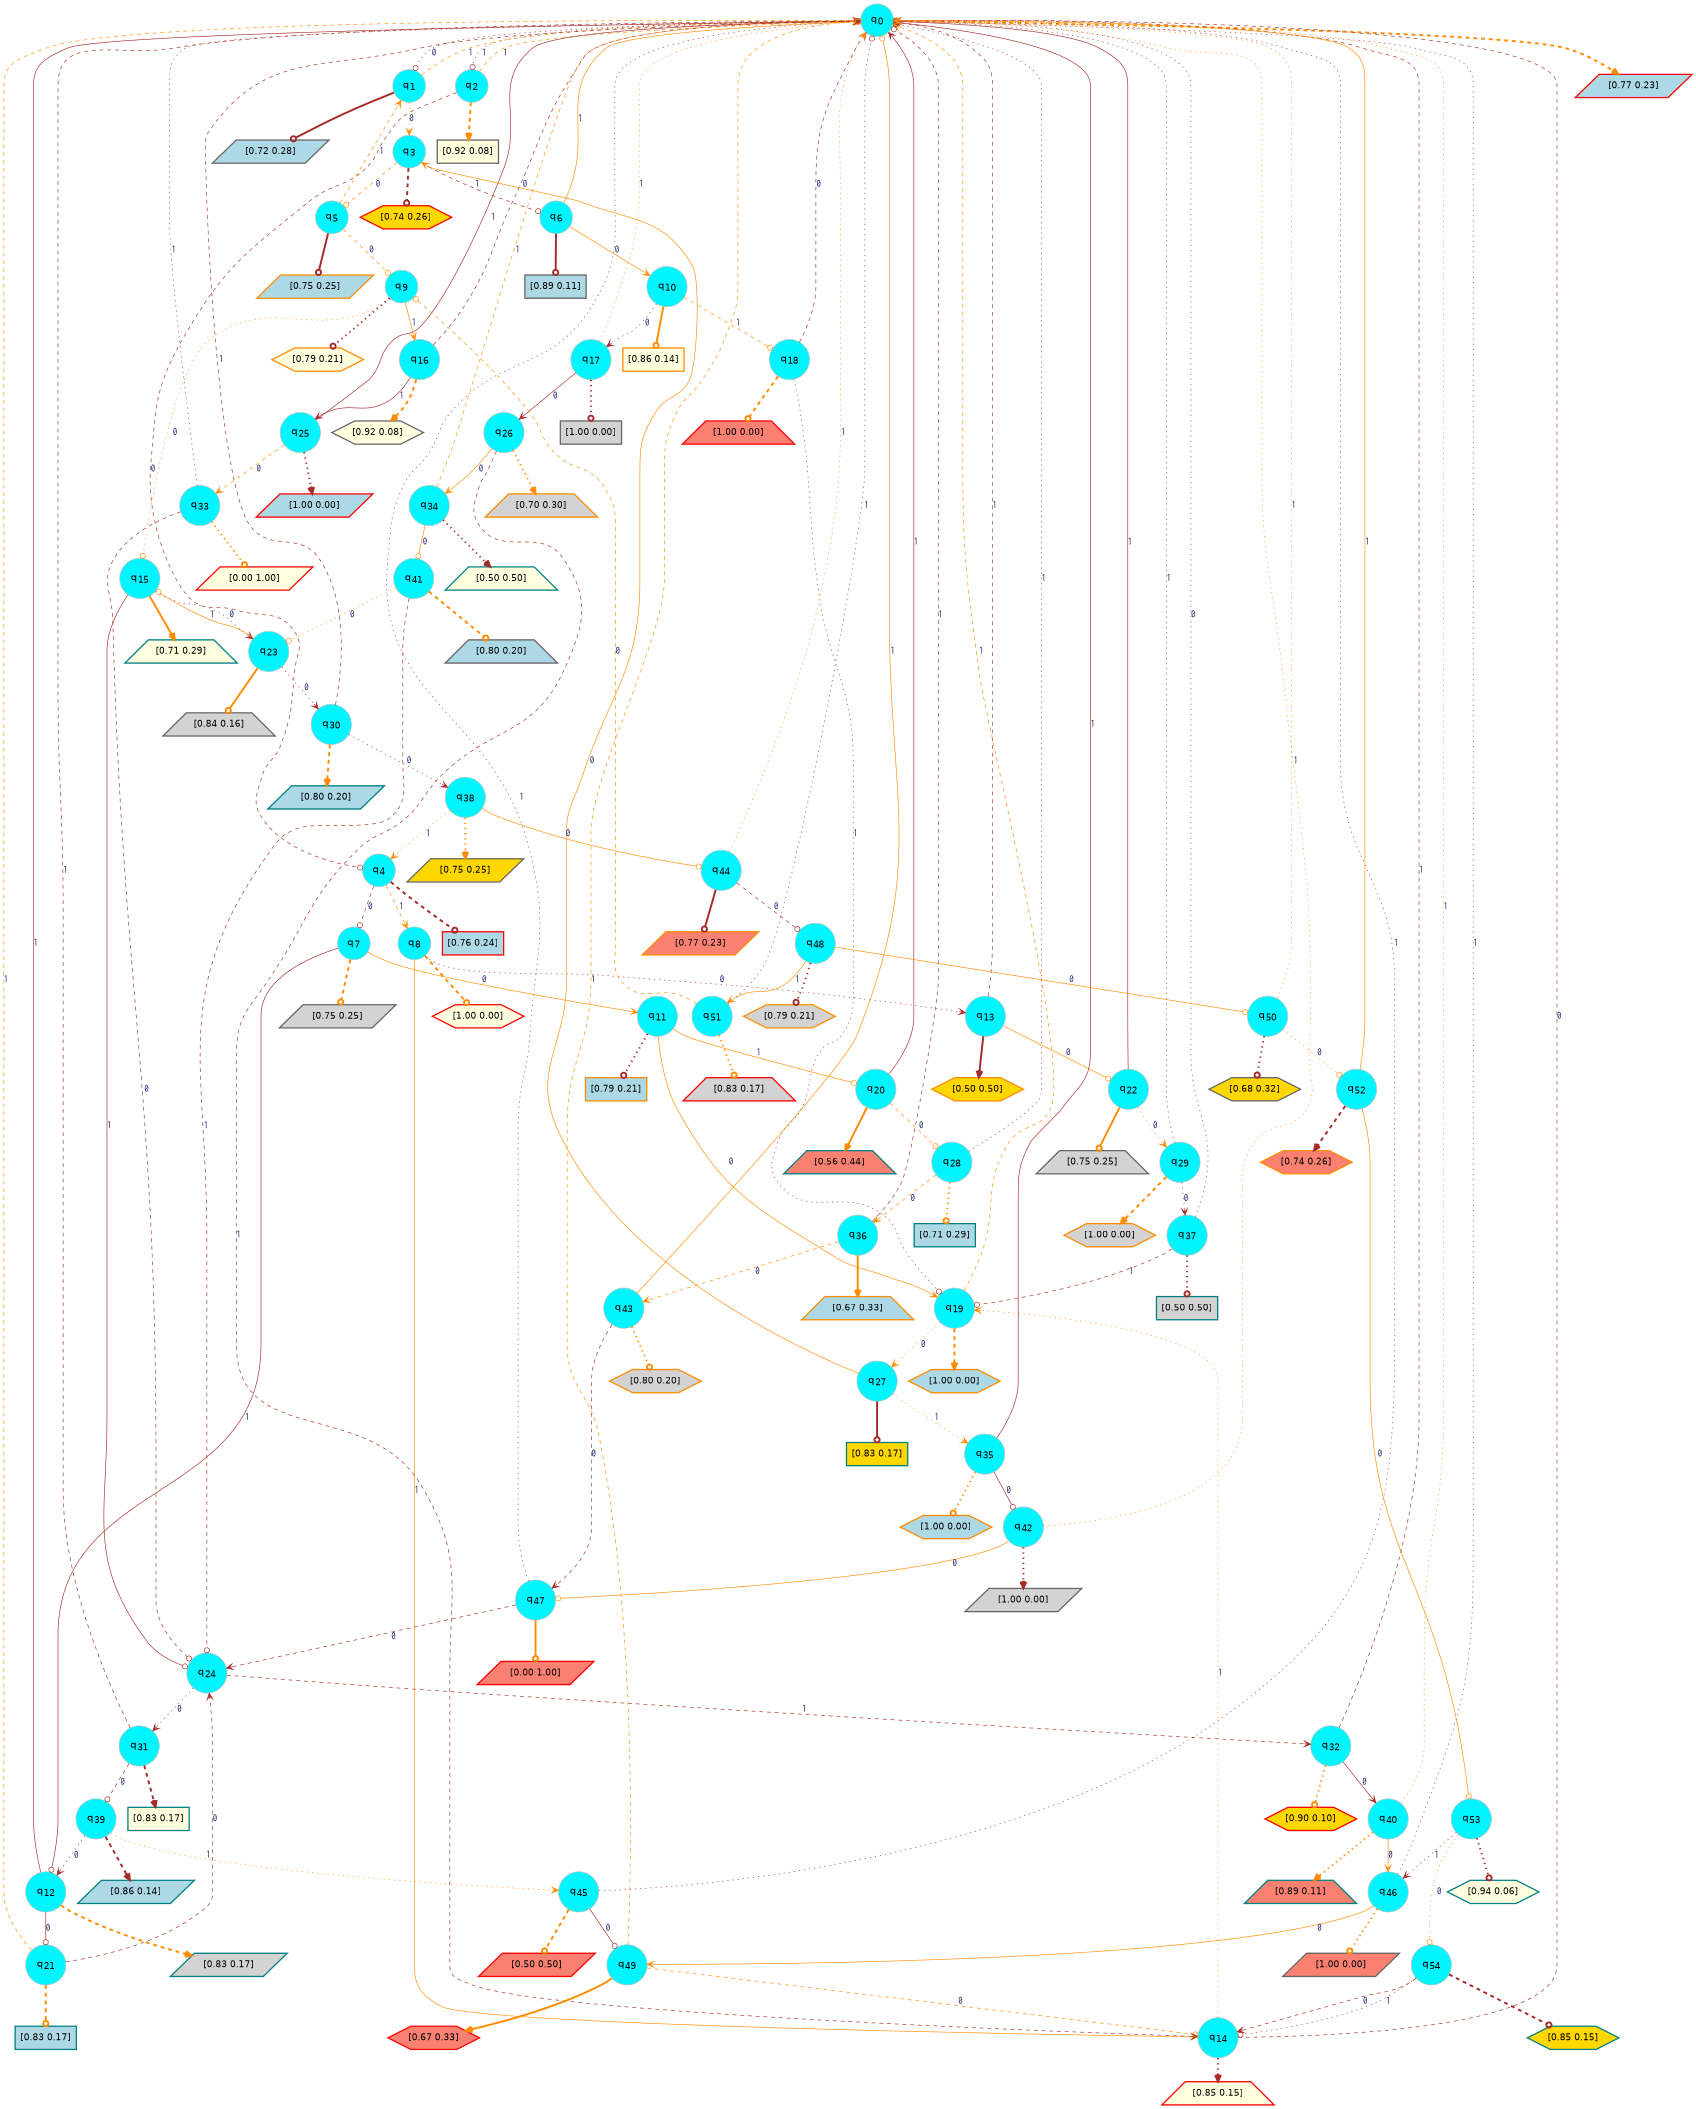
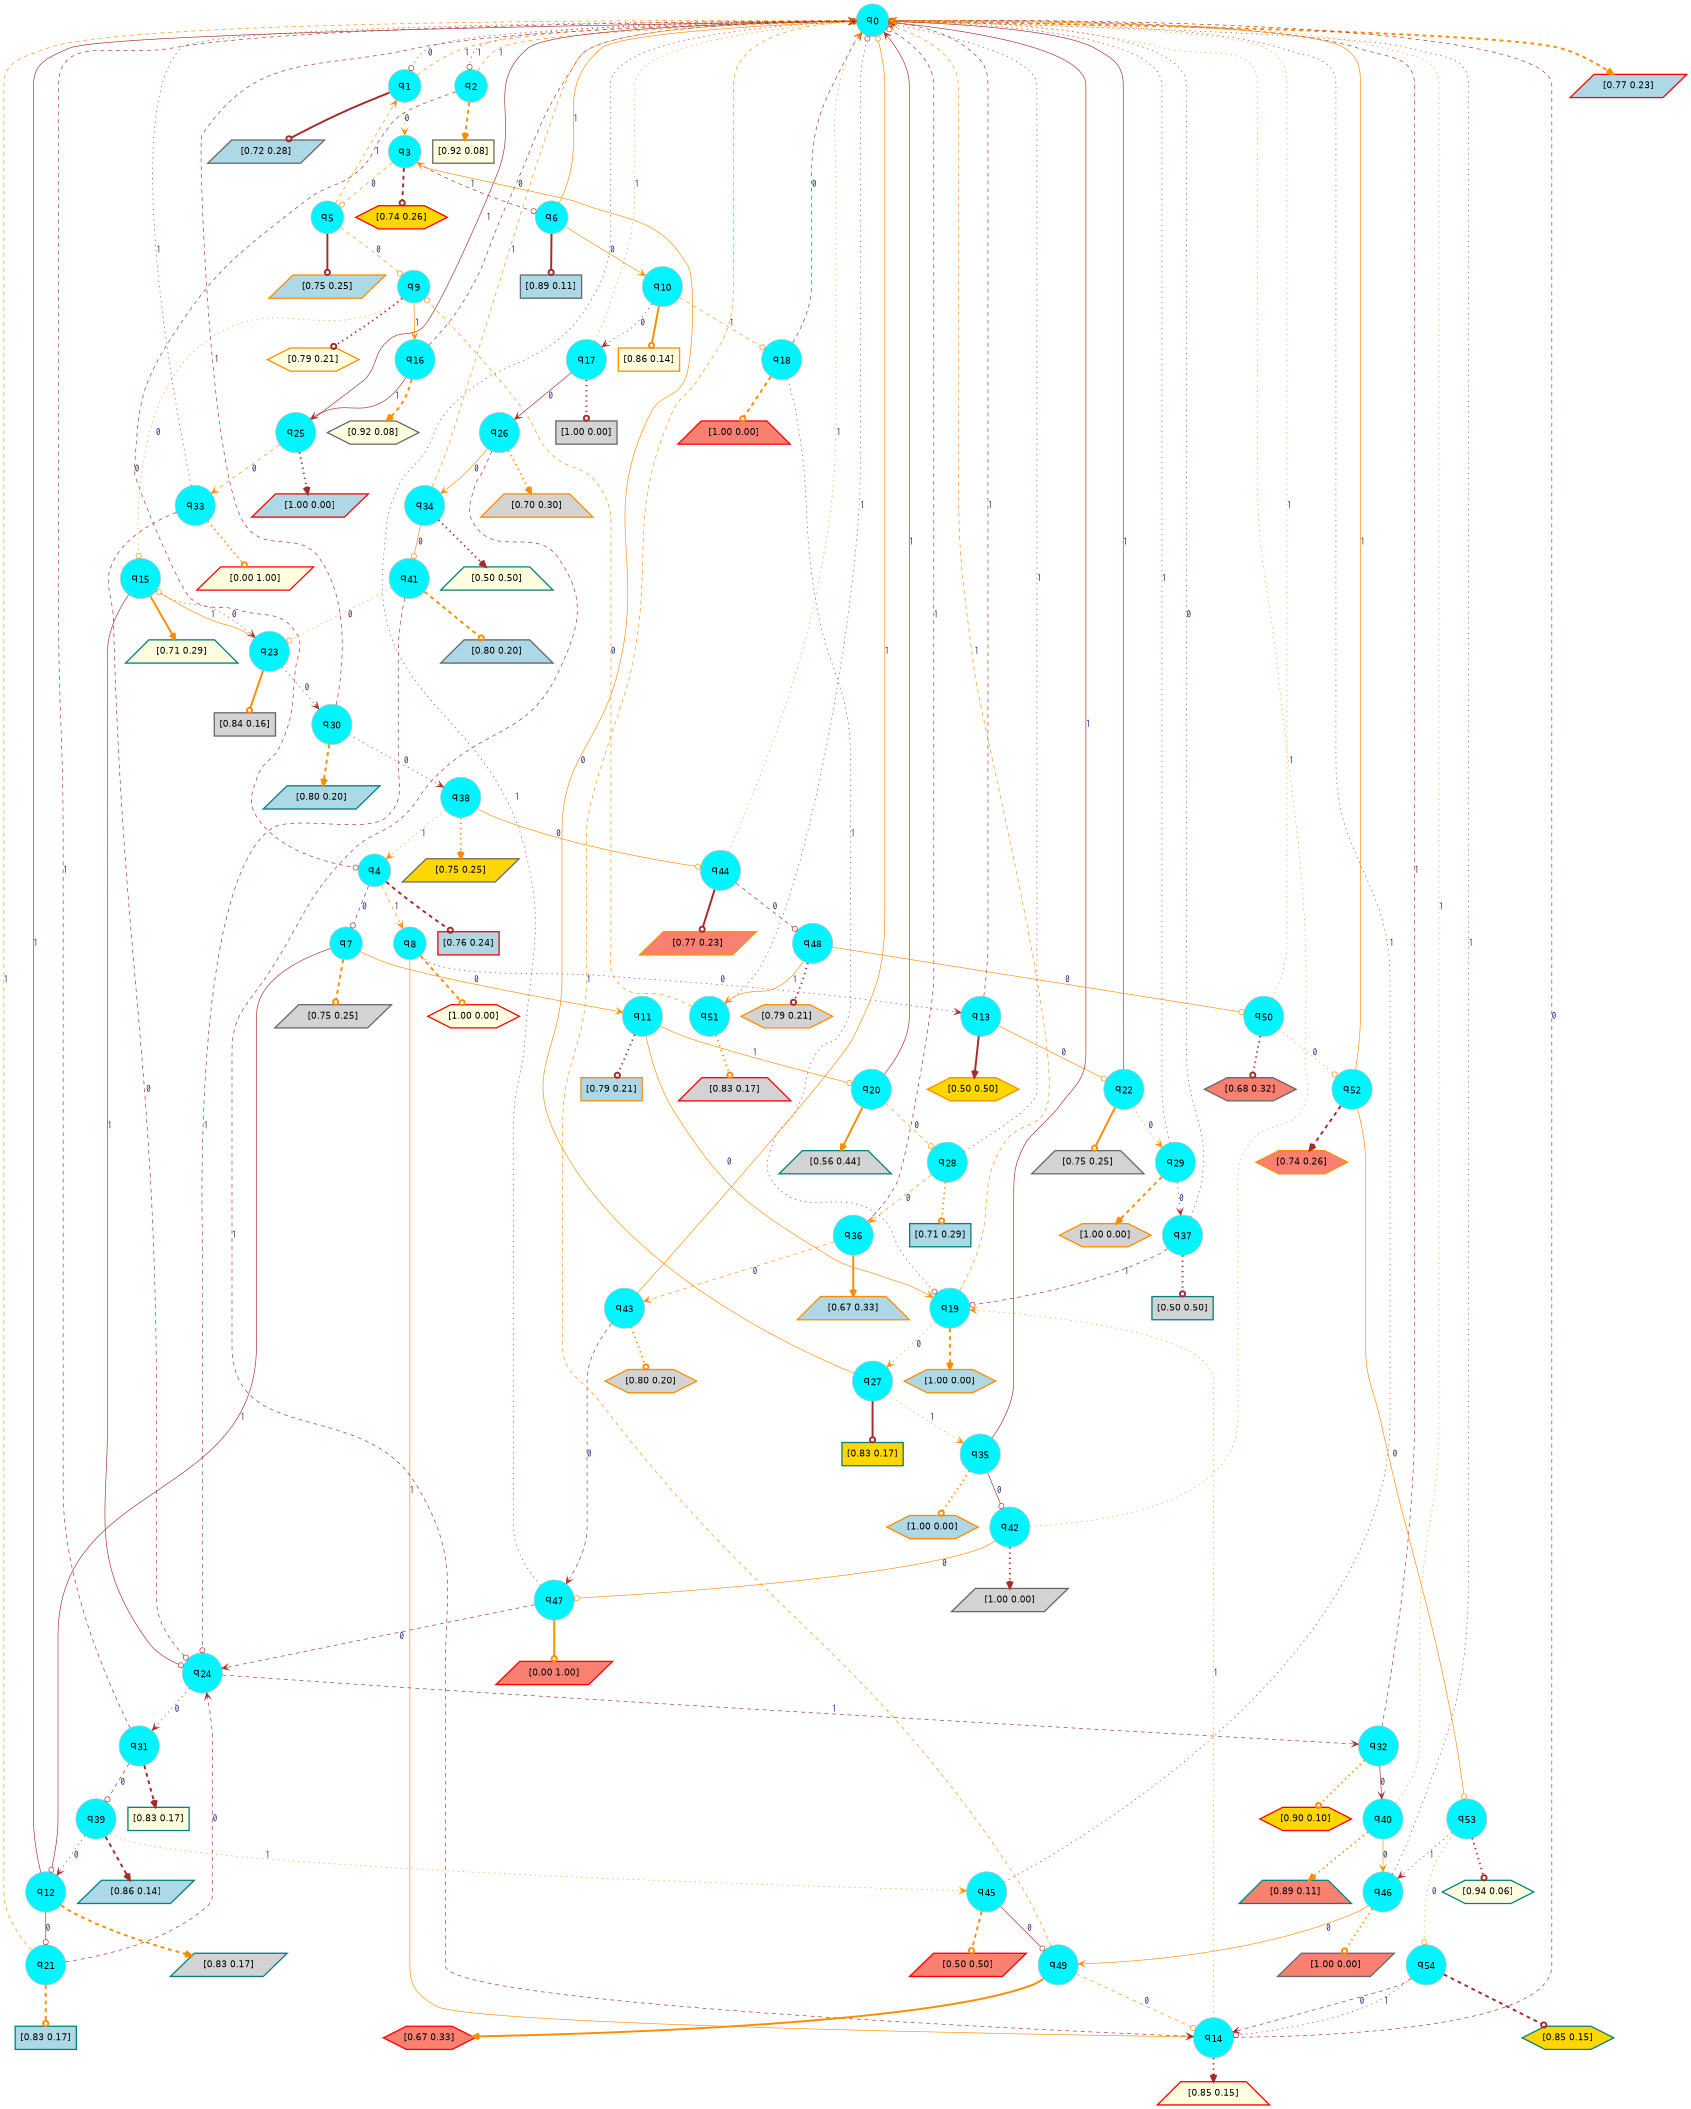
node "[0.84 0.16]": shape trapezium -> box
node "[0.68 0.32]": fillcolor gold -> salmon
node "[0.56 0.44]": fillcolor salmon -> lightgrey
